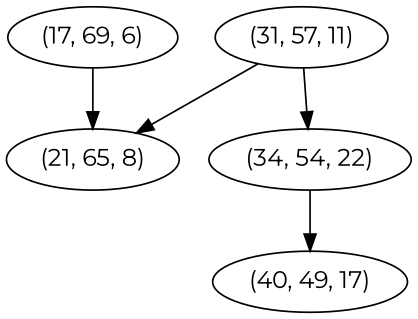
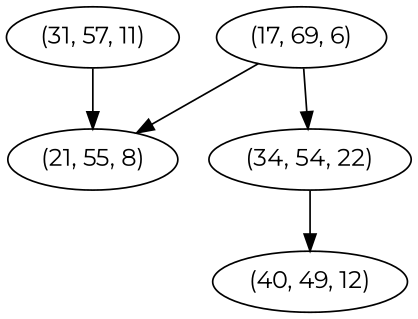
edge "(31, 57, 11)" -> "(34, 54, 22)": now "(17, 69, 6)" -> "(34, 54, 22)"
node "(21, 65, 8)": label "(21, 65, 8)" -> "(21, 55, 8)"
node "(40, 49, 17)": label "(40, 49, 17)" -> "(40, 49, 12)"
